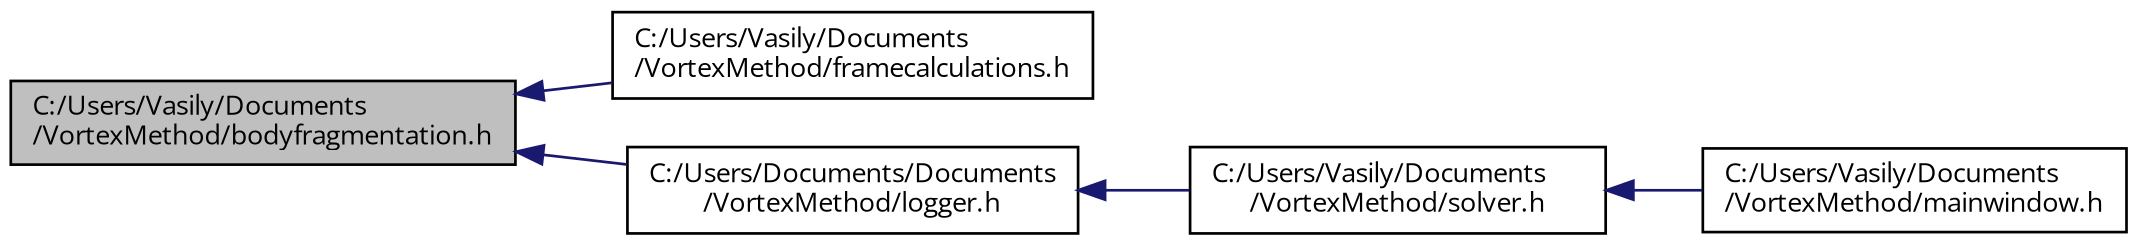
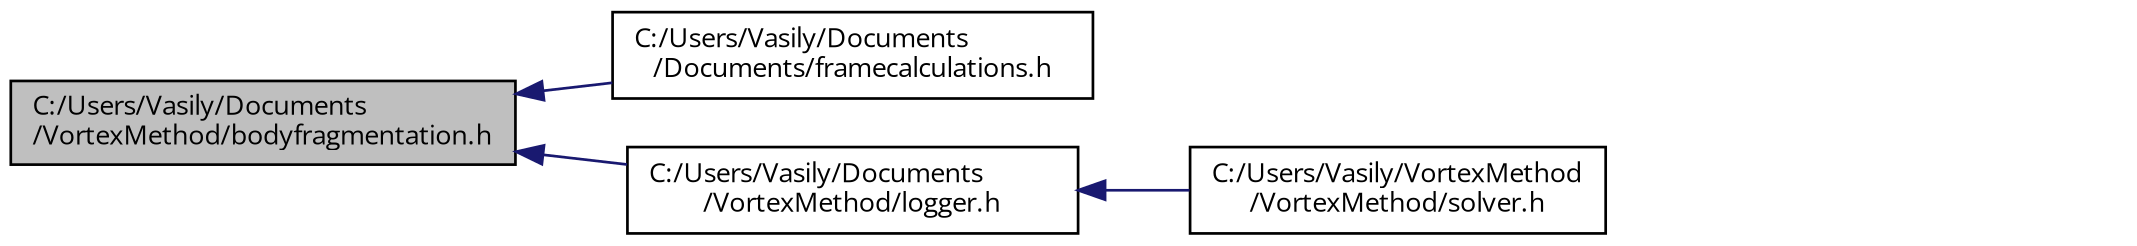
node "C:/Users/Vasily/Documents /VortexMethod/framecalculations.h": label "C:/Users/Vasily/Documents /VortexMethod/framecalculations.h" -> "C:/Users/Vasily/Documents /Documents/framecalculations.h"
node "C:/Users/Documents/Documents /VortexMethod/logger.h": label "C:/Users/Documents/Documents /VortexMethod/logger.h" -> "C:/Users/Vasily/Documents /VortexMethod/logger.h"
node "C:/Users/Vasily/Documents /VortexMethod/solver.h": label "C:/Users/Vasily/Documents /VortexMethod/solver.h" -> "C:/Users/Vasily/VortexMethod /VortexMethod/solver.h"
node "C:/Users/Vasily/Documents /VortexMethod/mainwindow.h": removed
